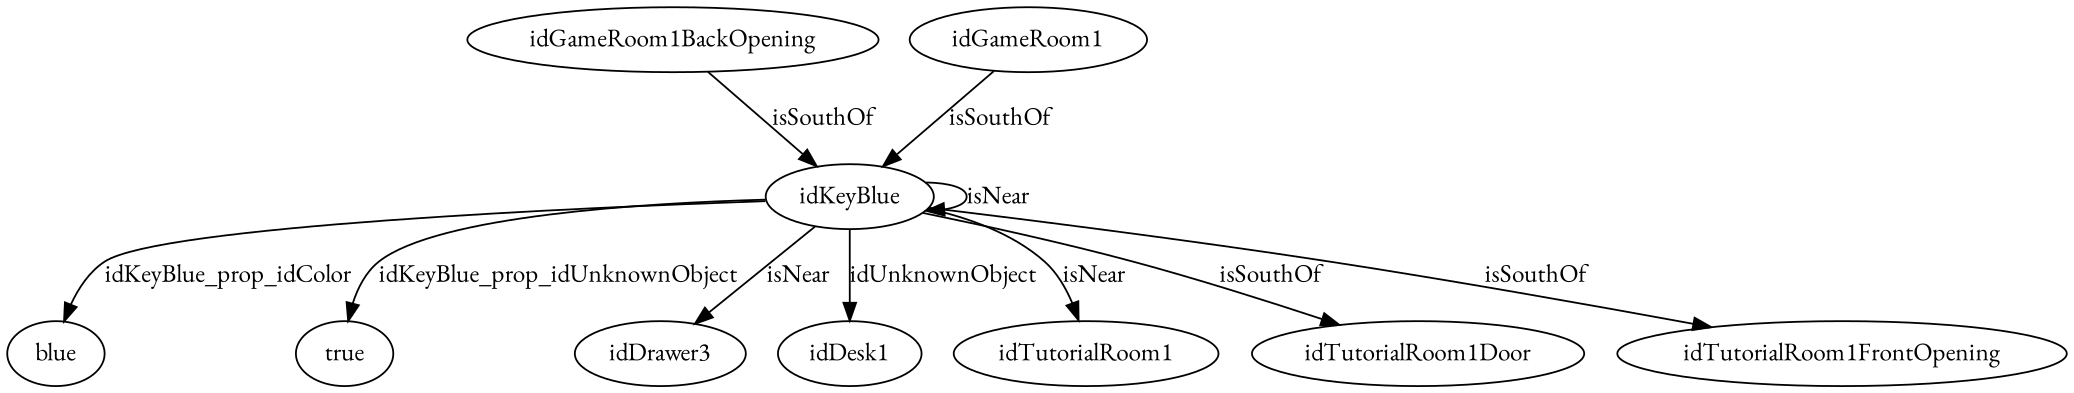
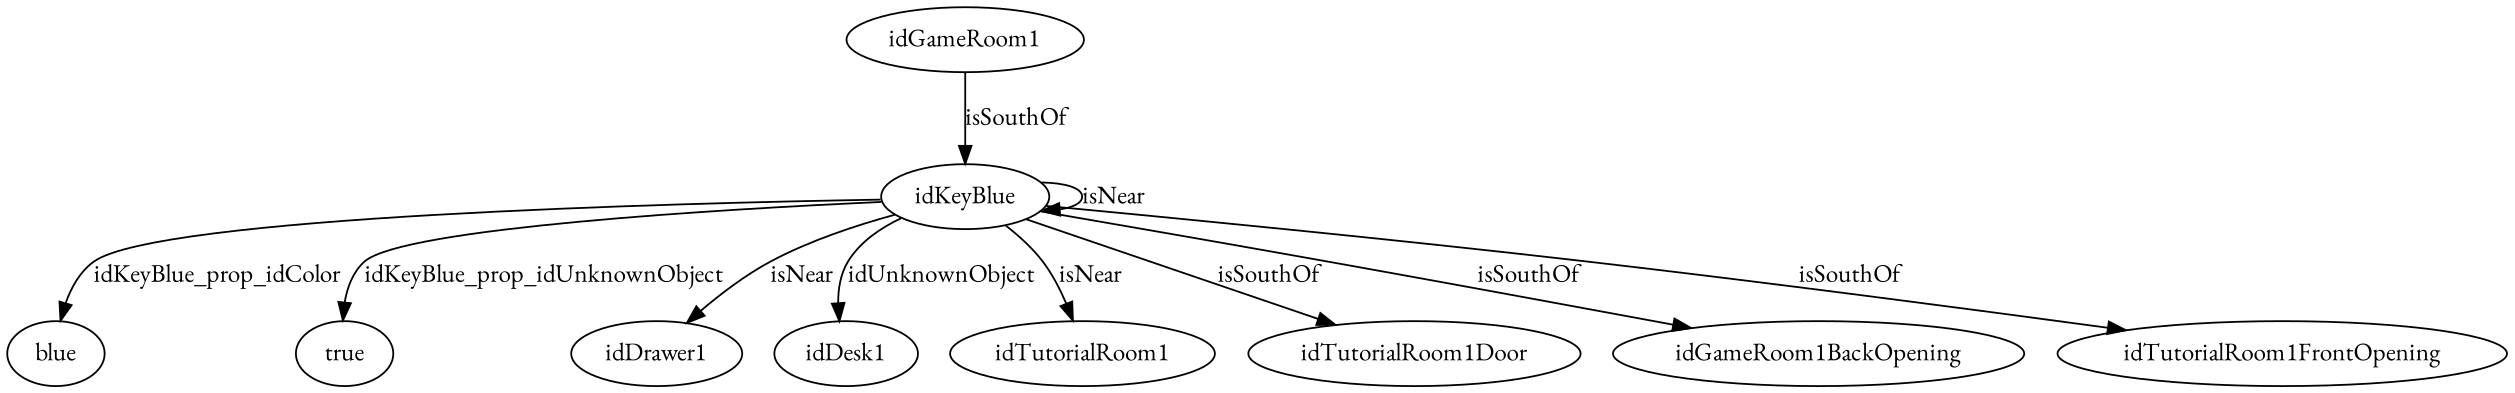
edge "idGameRoom1BackOpening" -> "idKeyBlue": reversed
node "idDrawer3": label "idDrawer3" -> "idDrawer1"
